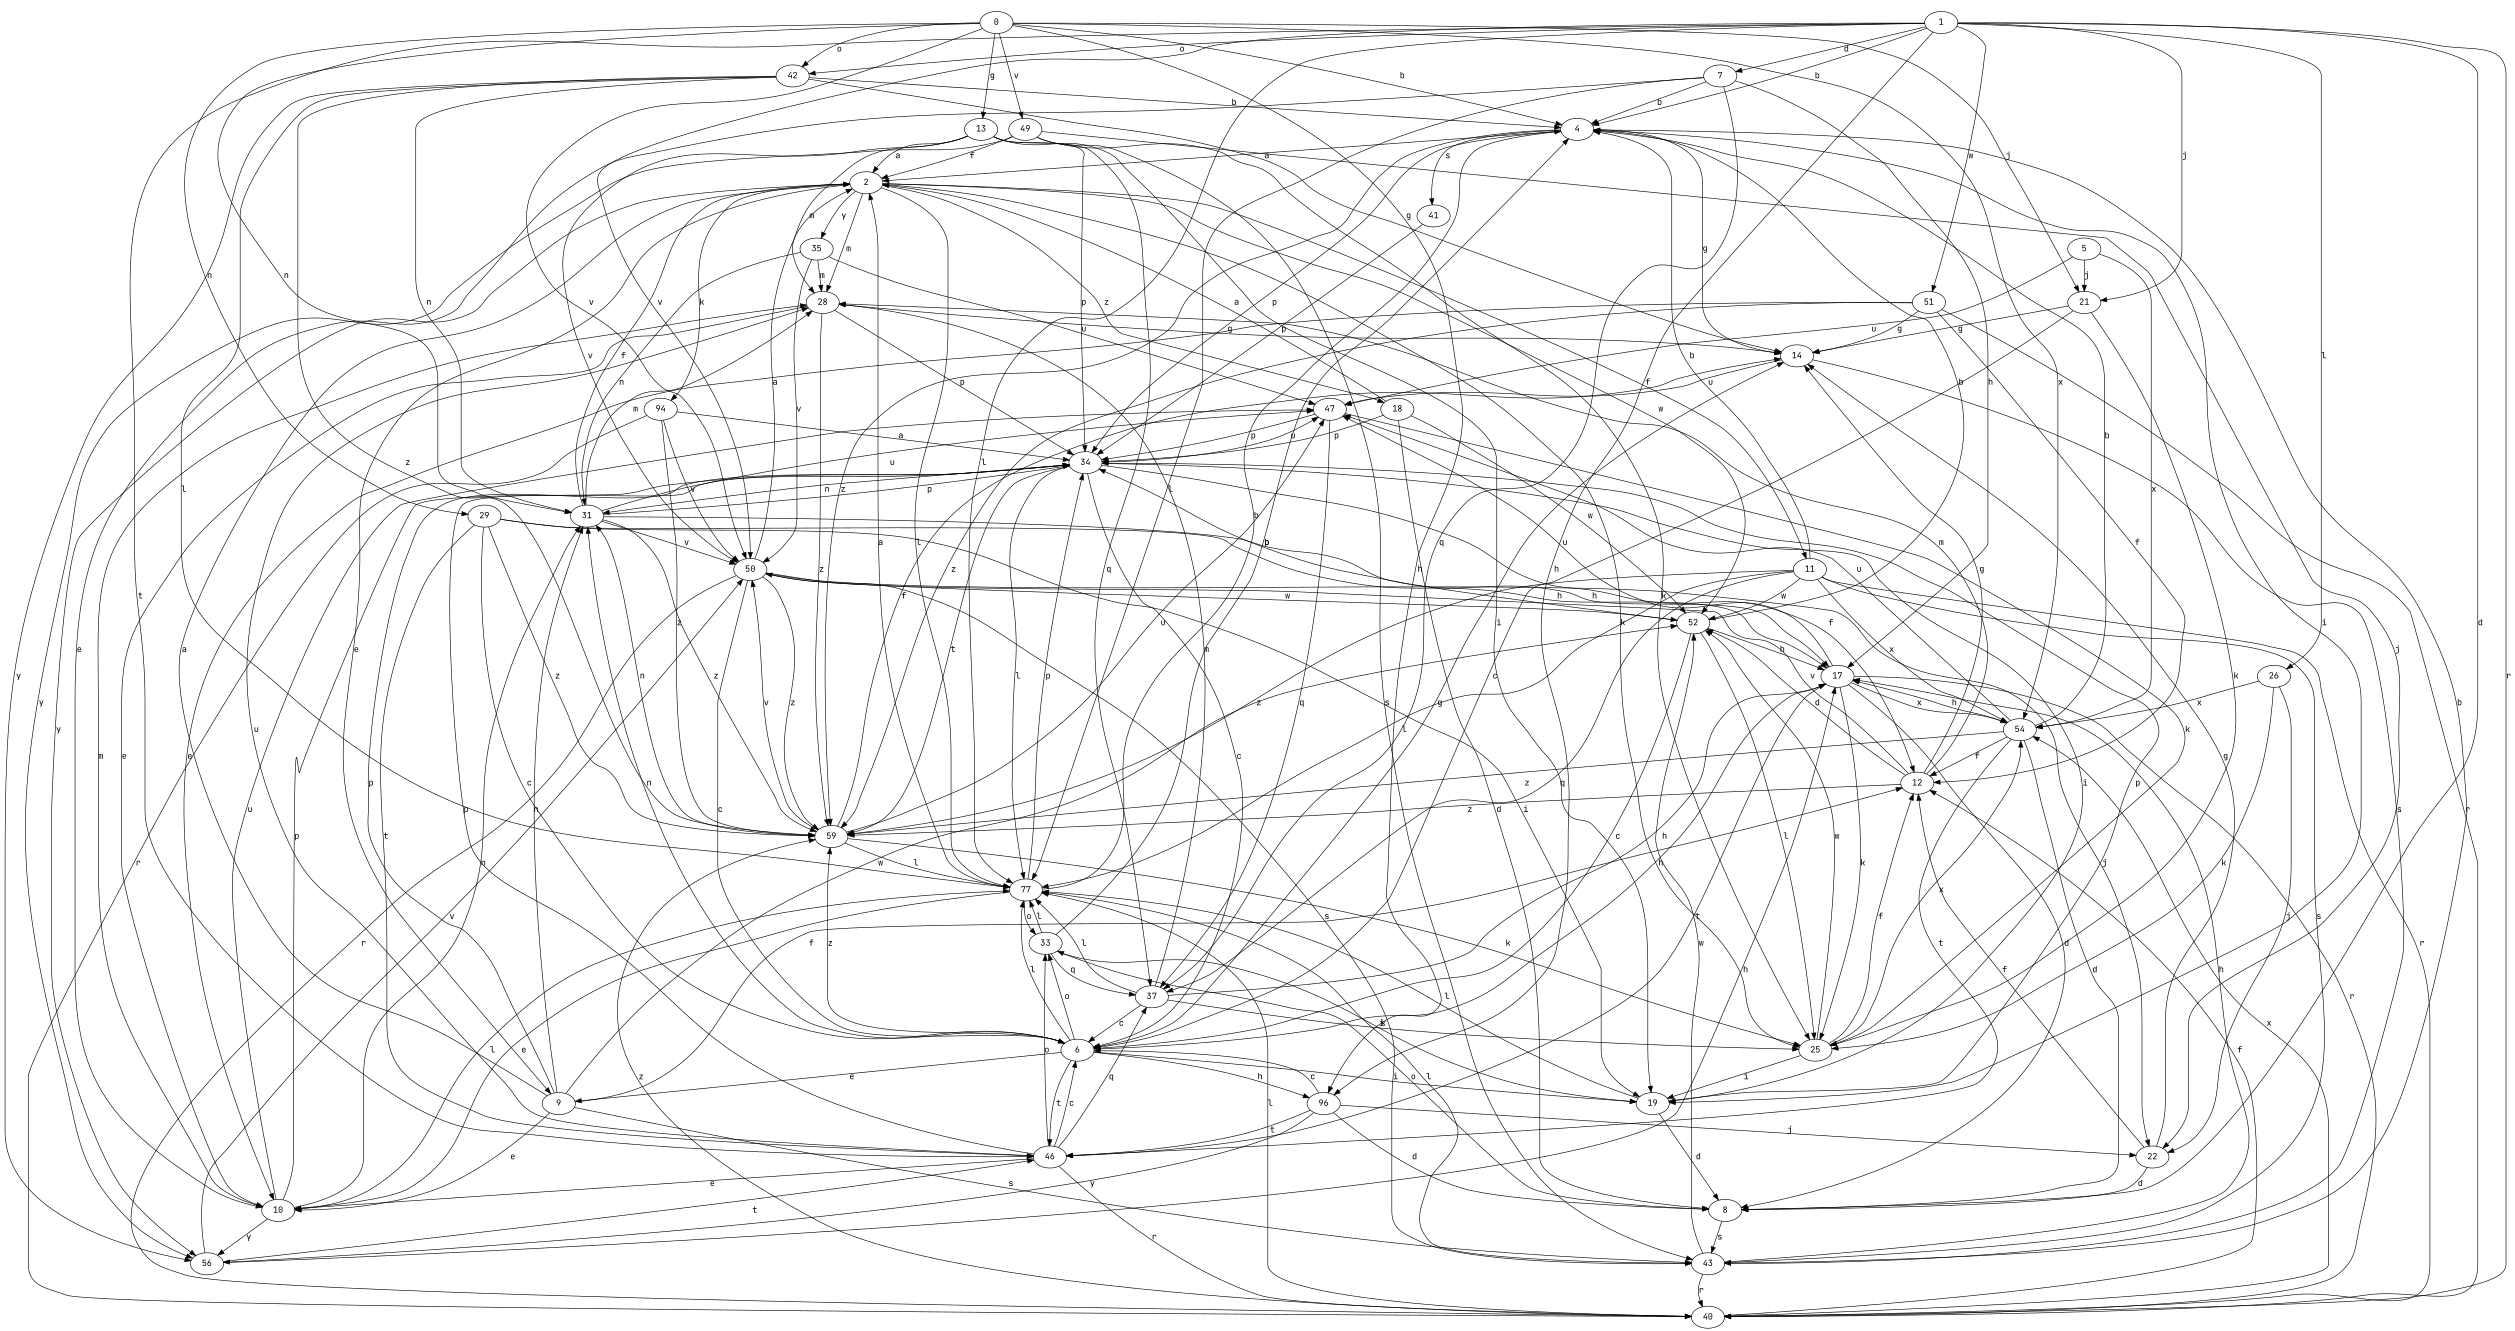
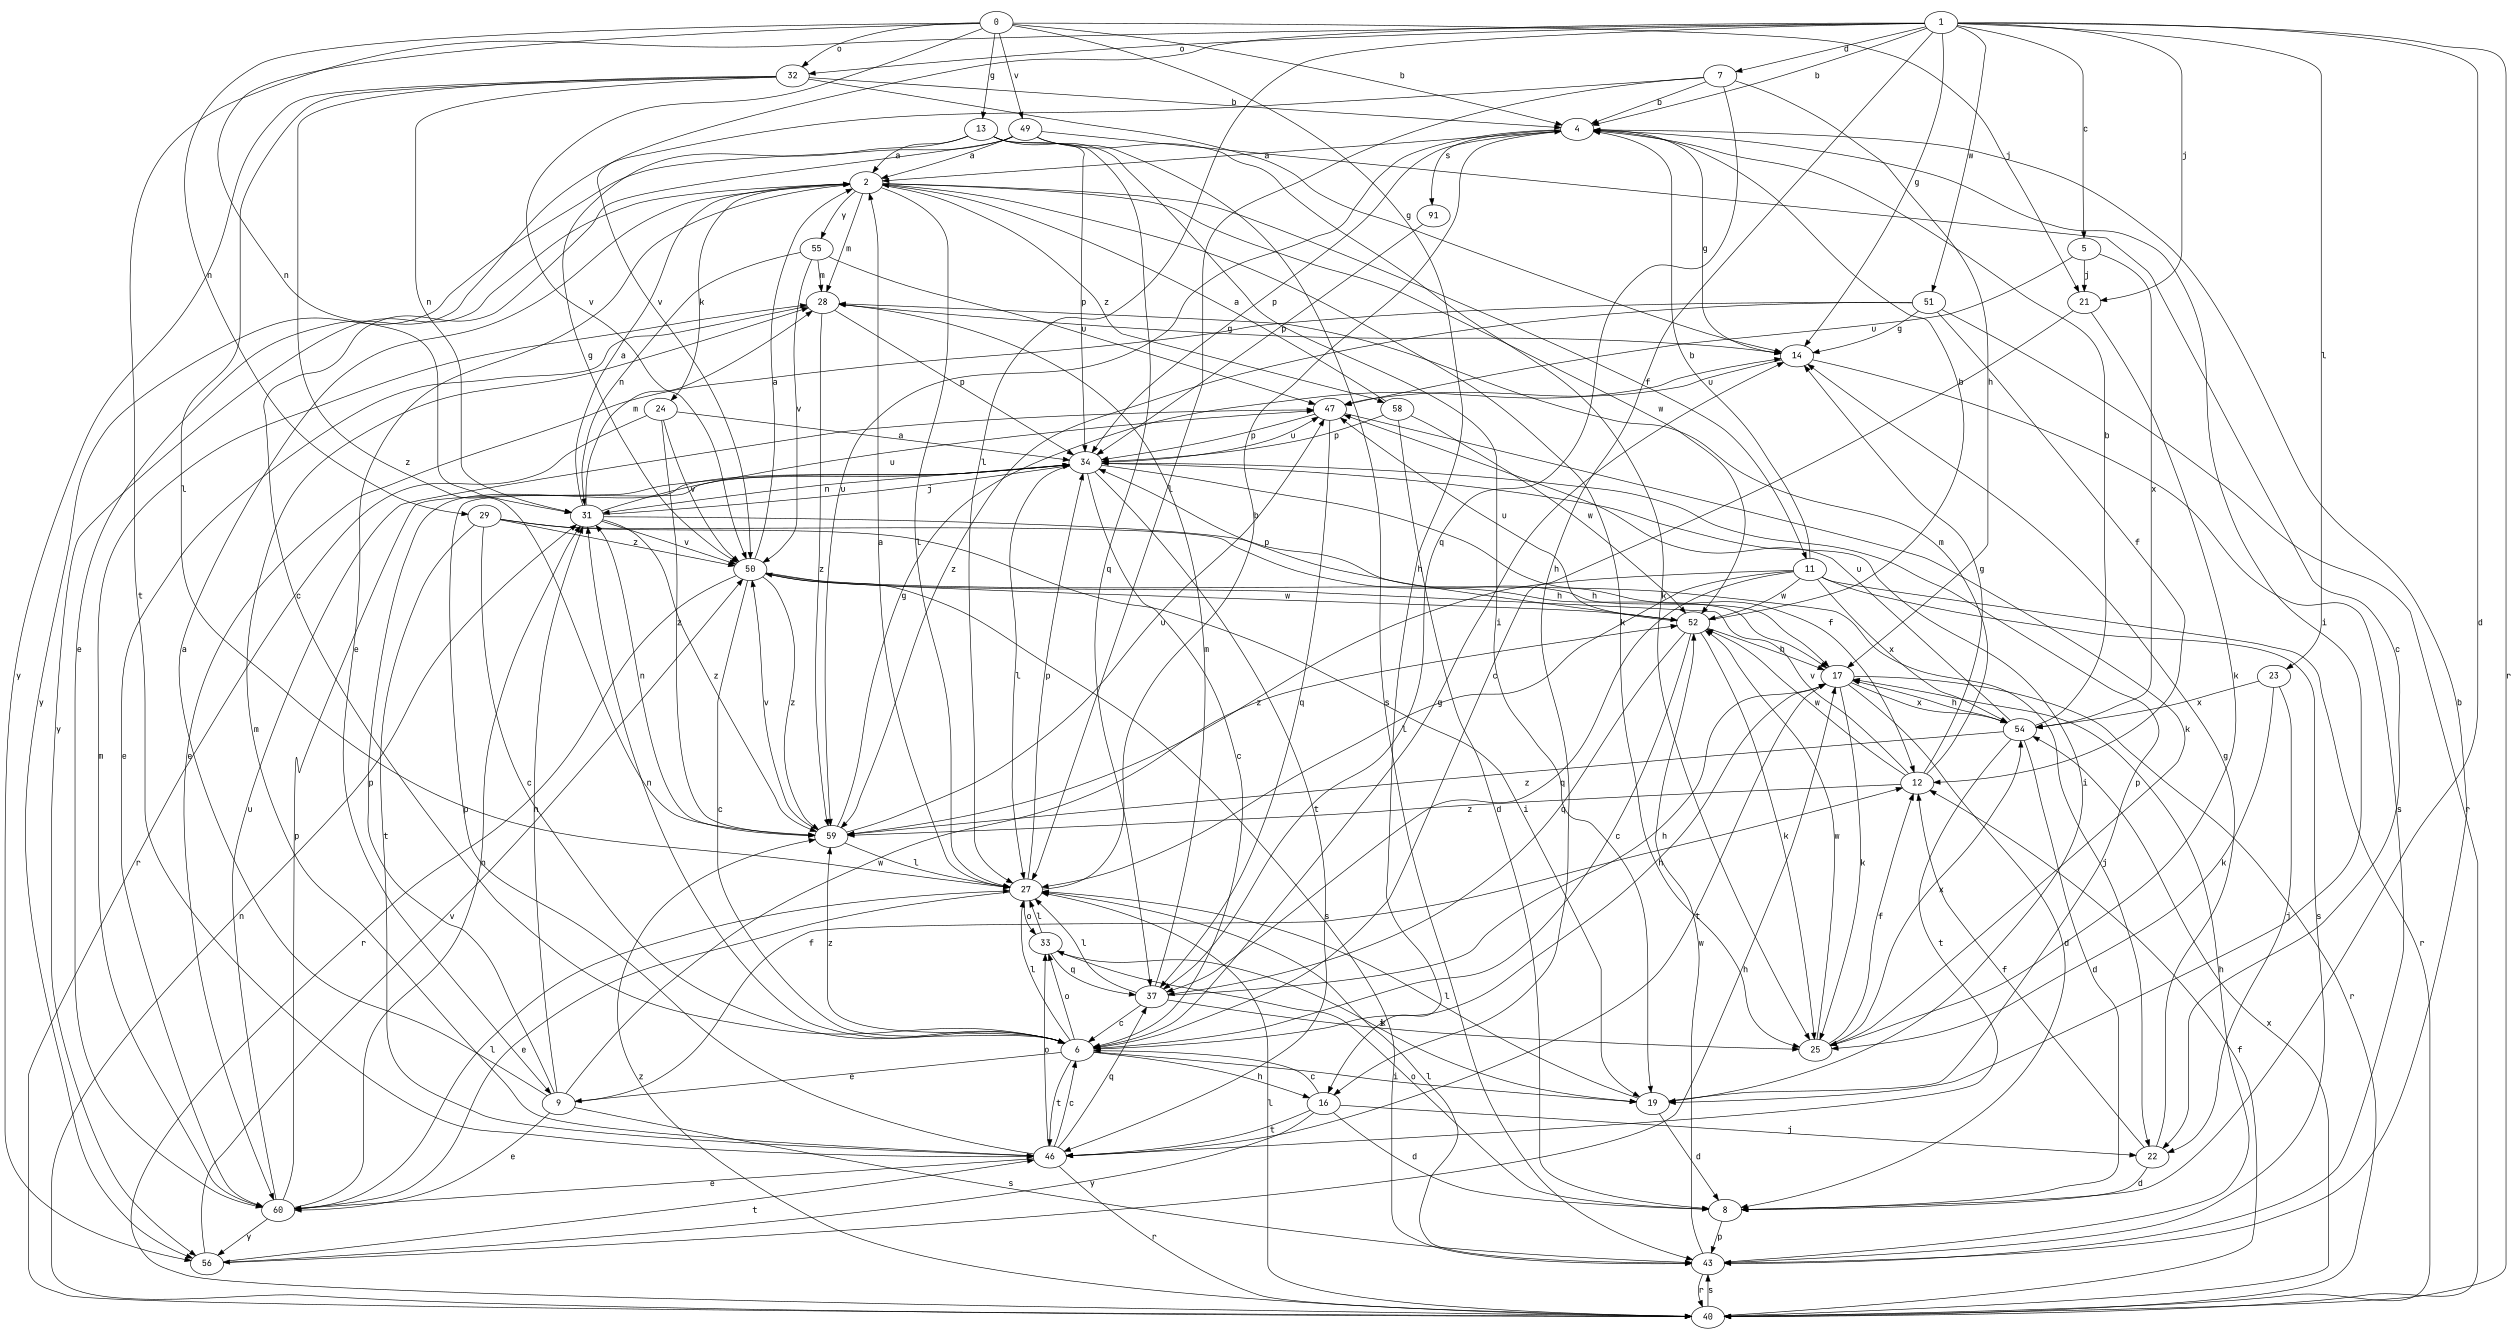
node "42": label "42" -> "32"
edge "0" -> "54": removed, label "x"
edge "1" -> "5": added, label "c"
edge "49" -> "2": label "f" -> "a"
edge "13" -> "28": removed, label "m"
node "41": label "41" -> "91"
node "35": label "35" -> "55"
edge "21" -> "14": now "1" -> "14"
edge "13" -> "50": label "v" -> "g"
edge "31" -> "2": label "f" -> "a"
node "94": label "94" -> "24"
node "18": label "18" -> "58"
edge "4" -> "59": label "z" -> "u"
edge "31" -> "34": label "p" -> "j"
edge "33" -> "4": removed, label "b"
edge "49" -> "6": added, label "c"
edge "17" -> "47": now "52" -> "47"
edge "59" -> "14": label "f" -> "g"
edge "34" -> "59": now "34" -> "46"
edge "49" -> "22": label "j" -> "c"
node "26": label "26" -> "23"
edge "12" -> "52": label "d" -> "w"
edge "46" -> "28": label "u" -> "m"
edge "29" -> "59": now "29" -> "50"
edge "54" -> "12": removed, label "f"
edge "52" -> "25": label "l" -> "k"
edge "52" -> "37": added, label "q"
node "77": label "77" -> "27"
edge "59" -> "25": removed, label "k"
edge "25" -> "19": removed, label "i"
node "96": label "96" -> "16"
node "10": label "10" -> "60"
edge "8" -> "43": label "s" -> "p"
edge "40" -> "43": added, label "s"
edge "40" -> "31": added, label "n"
